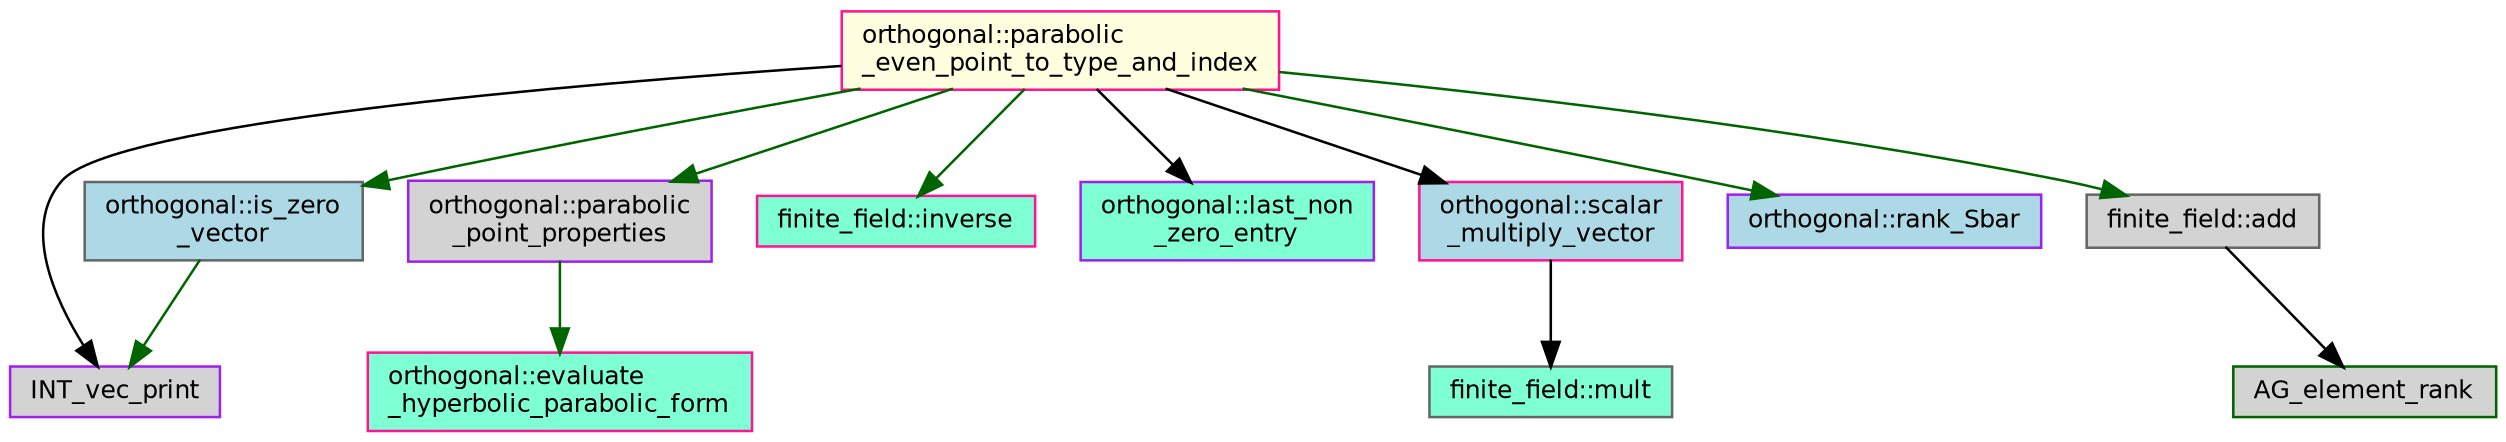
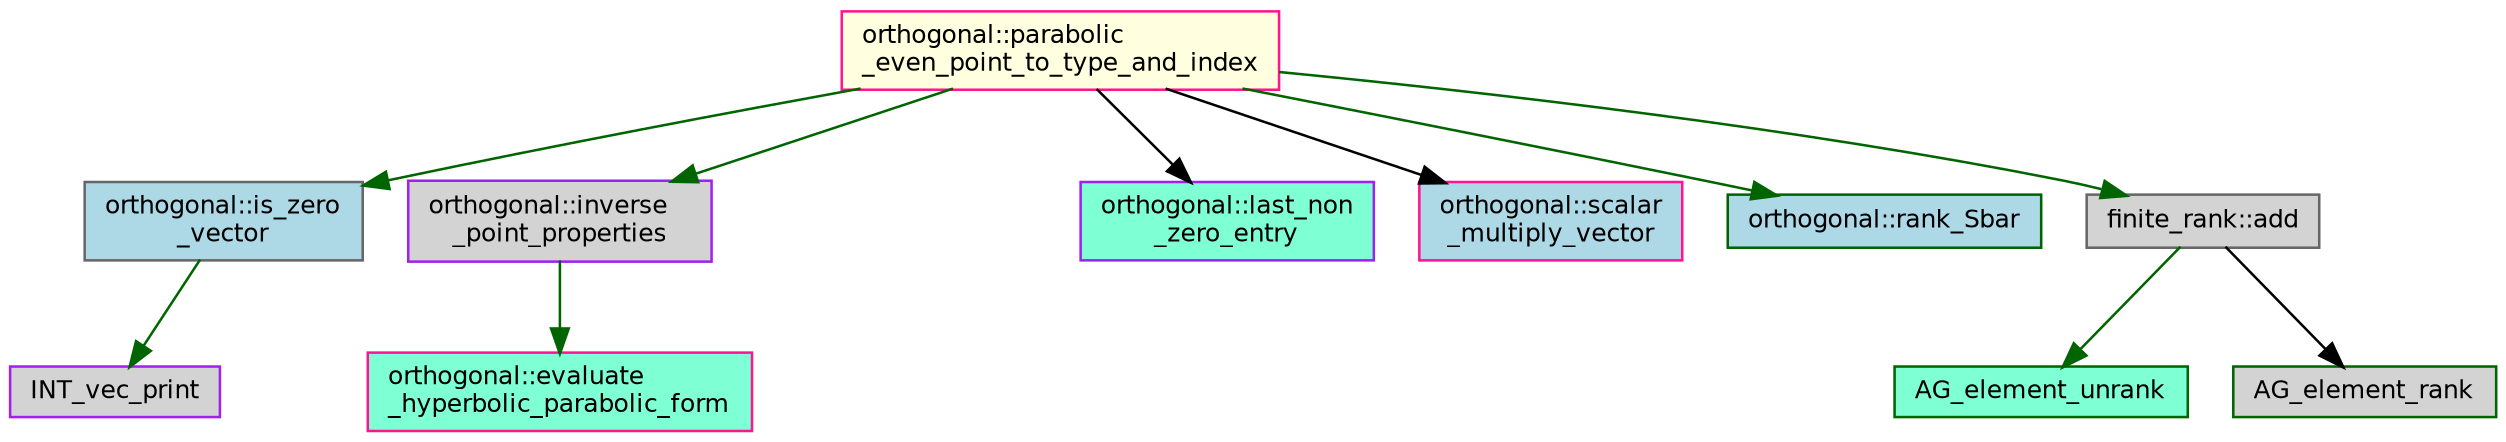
edge "orthogonal::parabolic _even_point_to_type_and_index" -> "INT_vec_print": removed
node "orthogonal::parabolic _point_properties": label "orthogonal::parabolic _point_properties" -> "orthogonal::inverse _point_properties"
node "finite_field::inverse": removed
node "orthogonal::rank_Sbar": color purple -> darkgreen
node "finite_field::add": label "finite_field::add" -> "finite_rank::add"
node "finite_field::mult": removed
node "AG_element_unrank": added
